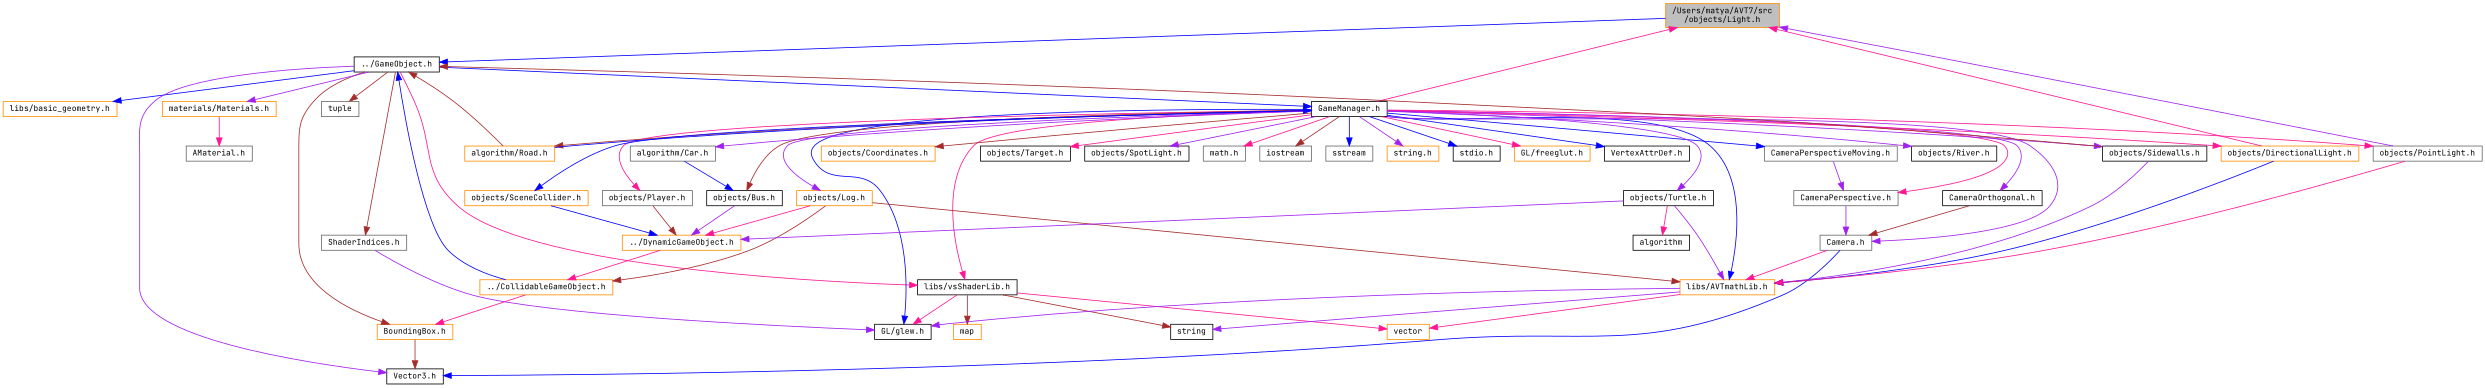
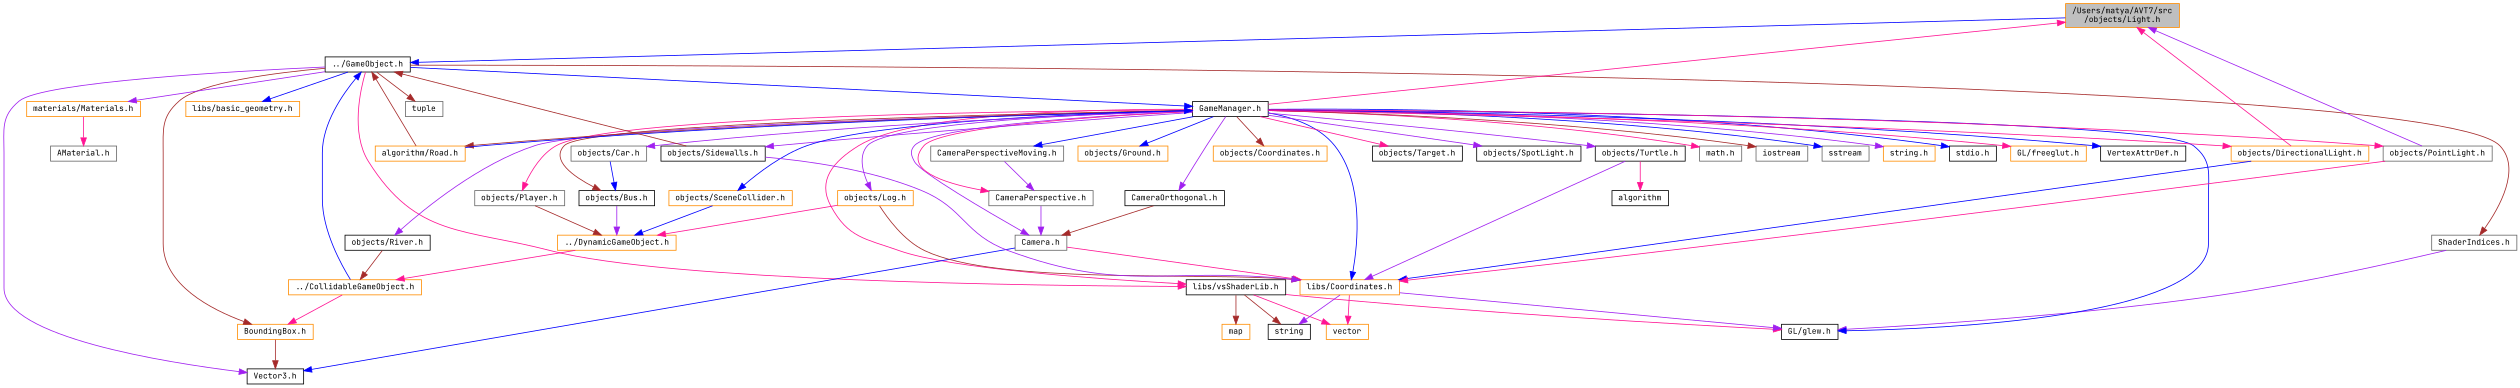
node "algorithm/Car.h": label "algorithm/Car.h" -> "objects/Car.h"
node "objects/Ground.h": added
edge "objects/Turtle.h" -> "../DynamicGameObject.h": removed
edge "objects/Log.h" -> "../CollidableGameObject.h": now "objects/River.h" -> "../CollidableGameObject.h"
node "libs/AVTmathLib.h": label "libs/AVTmathLib.h" -> "libs/Coordinates.h"
